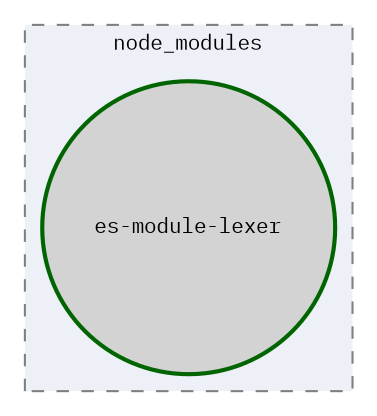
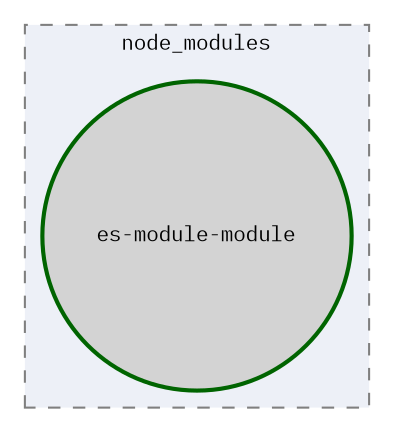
node "es-module-lexer": label "es-module-lexer" -> "es-module-module"
